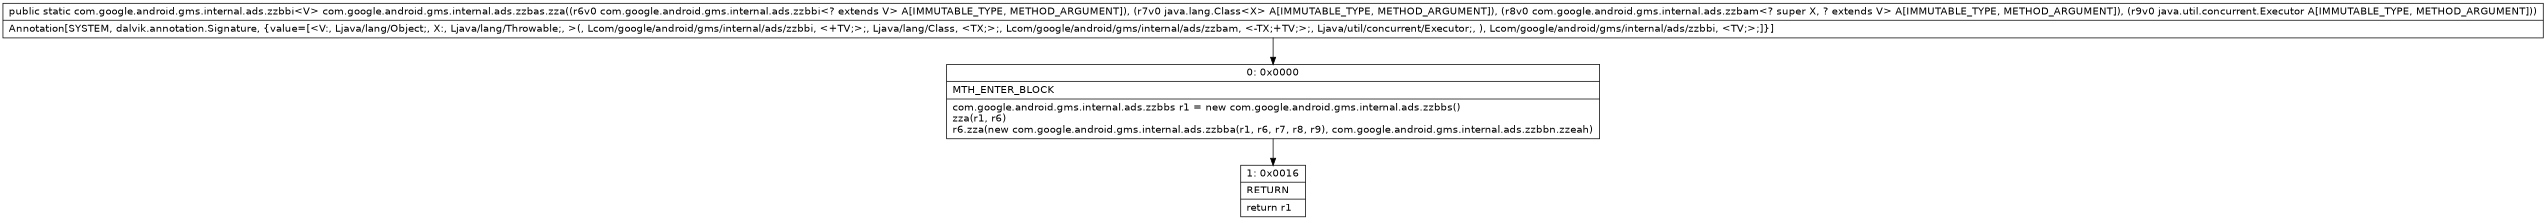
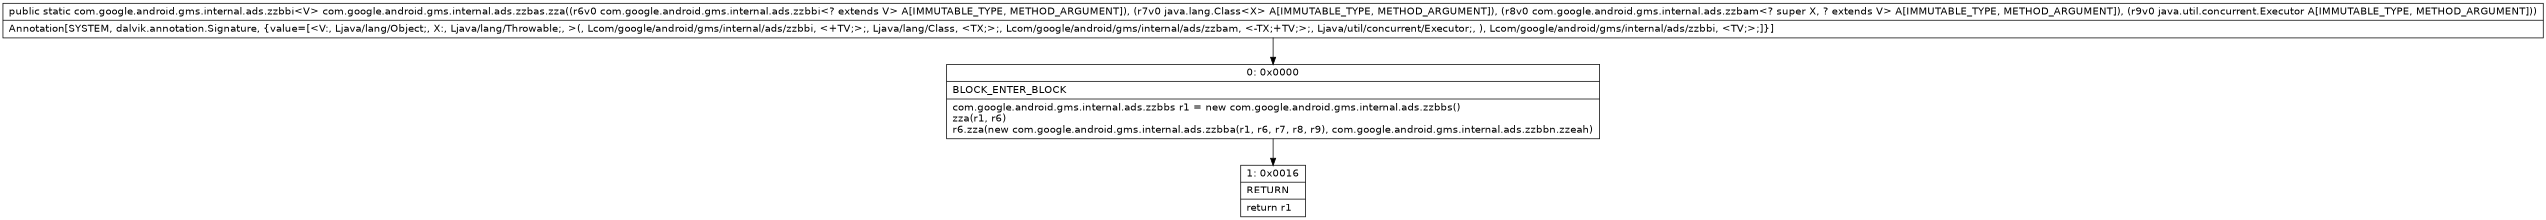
node "0: 0x0000": text "MTH_ENTER_BLOCK" -> "BLOCK_ENTER_BLOCK"
